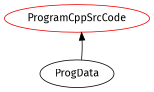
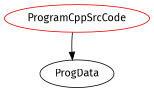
edge "ProgData" -> "ProgramCppSrcCode": reversed
